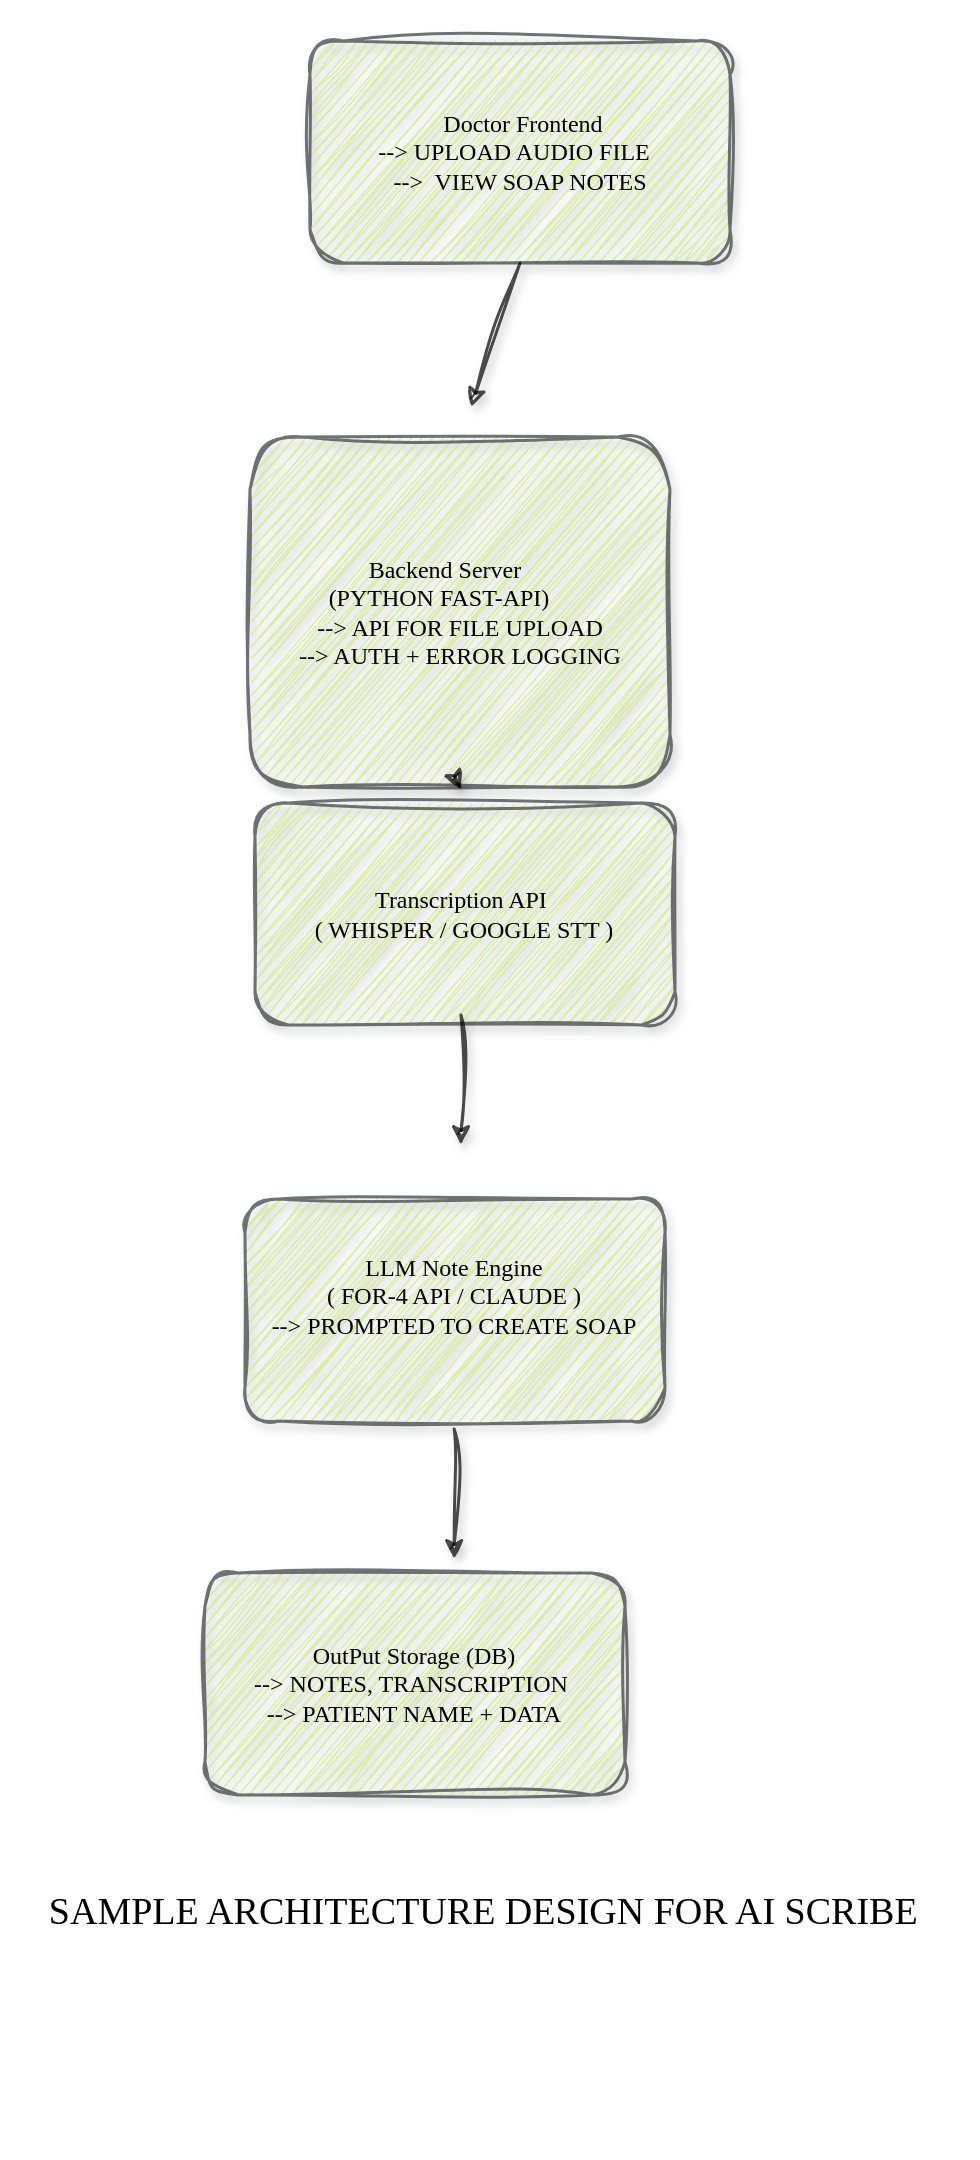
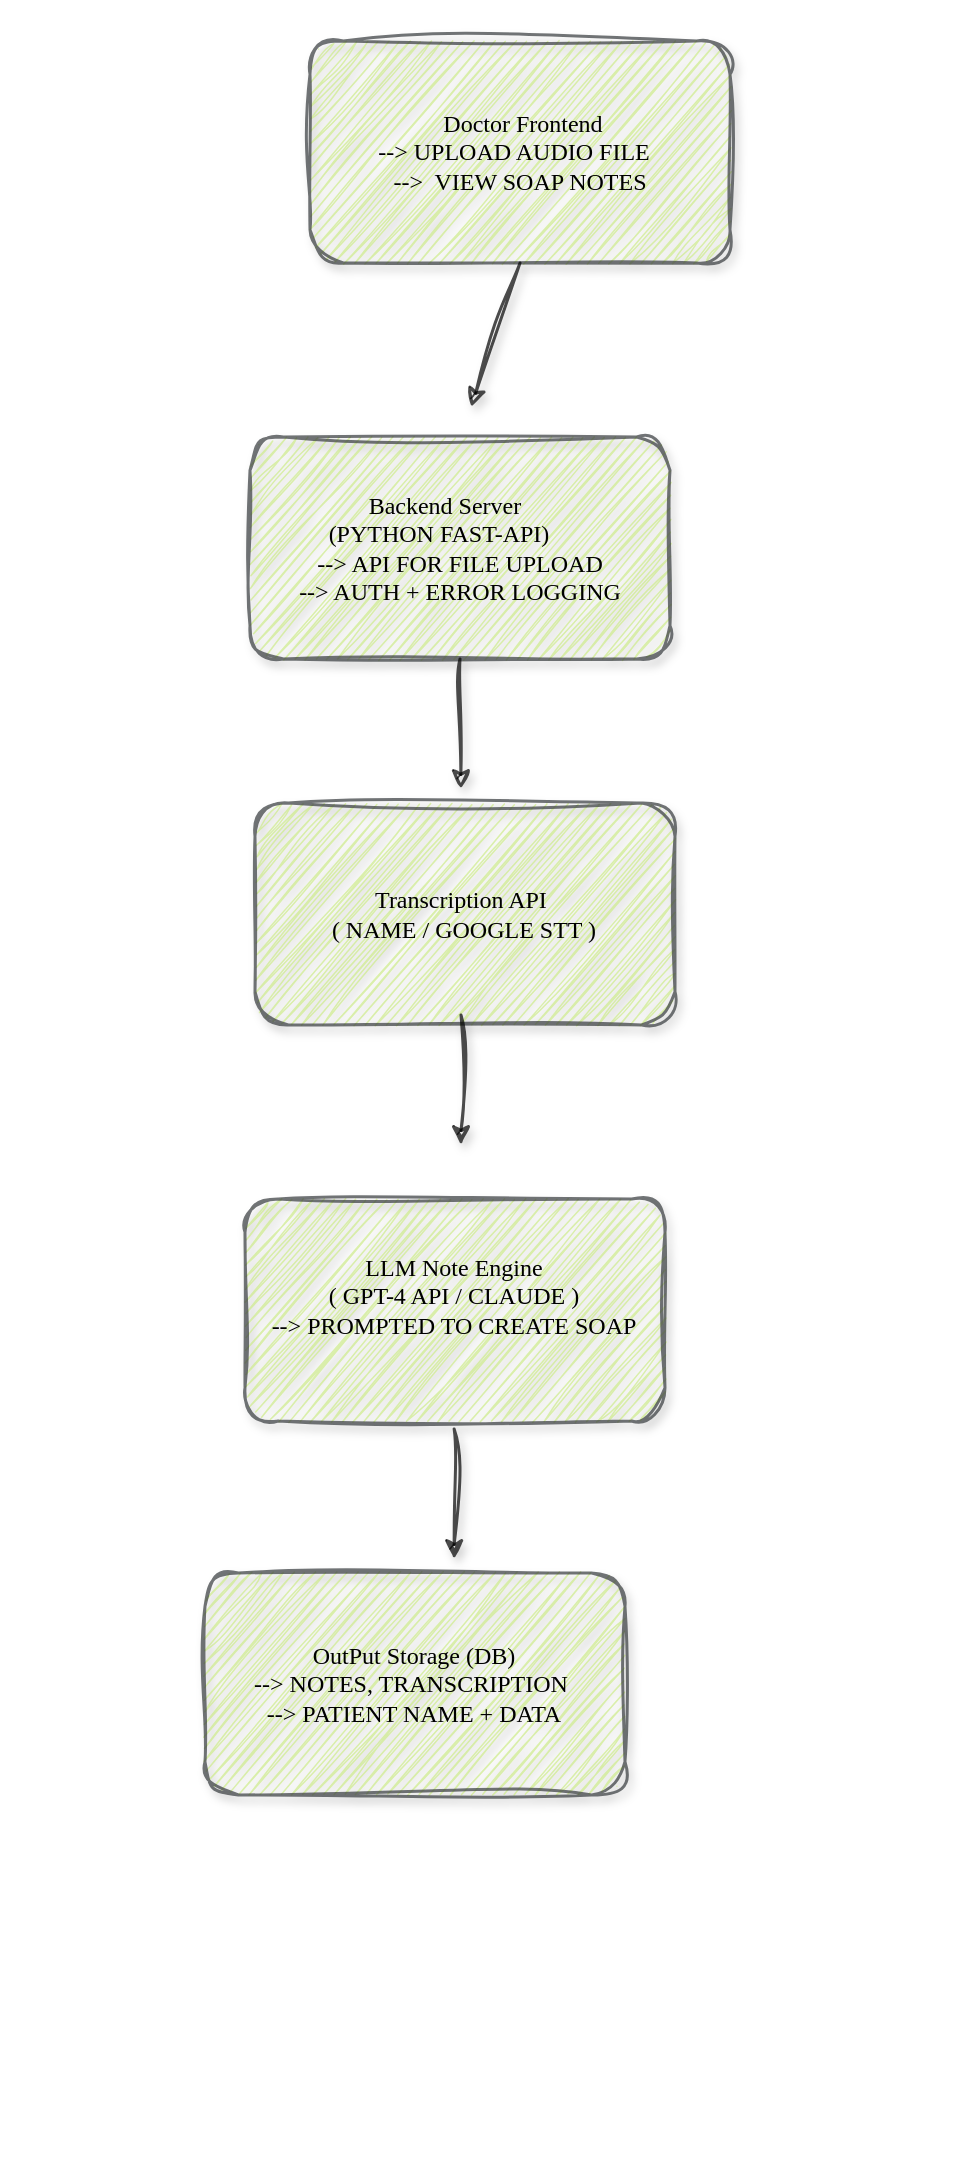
node "Backend Server (PYTHON FAST-API) --> API FOR FILE UPLOAD --> AUTH + ERROR LOGGING": size 420x350 -> 420x222
node "Transcription API ( WHISPER / GOOGLE STT )": label "Transcription API ( WHISPER / GOOGLE STT )" -> "Transcription API ( NAME / GOOGLE STT )"
node "LLM Note Engine ( FOR-4 API / CLAUDE ) --> PROMPTED TO CREATE SOAP": label "LLM Note Engine ( FOR-4 API / CLAUDE ) --> PROMPTED TO CREATE SOAP" -> "LLM Note Engine ( GPT-4 API / CLAUDE ) --> PROMPTED TO CREATE SOAP"
node "SAMPLE ARCHITECTURE DESIGN FOR AI SCRIBE": removed
